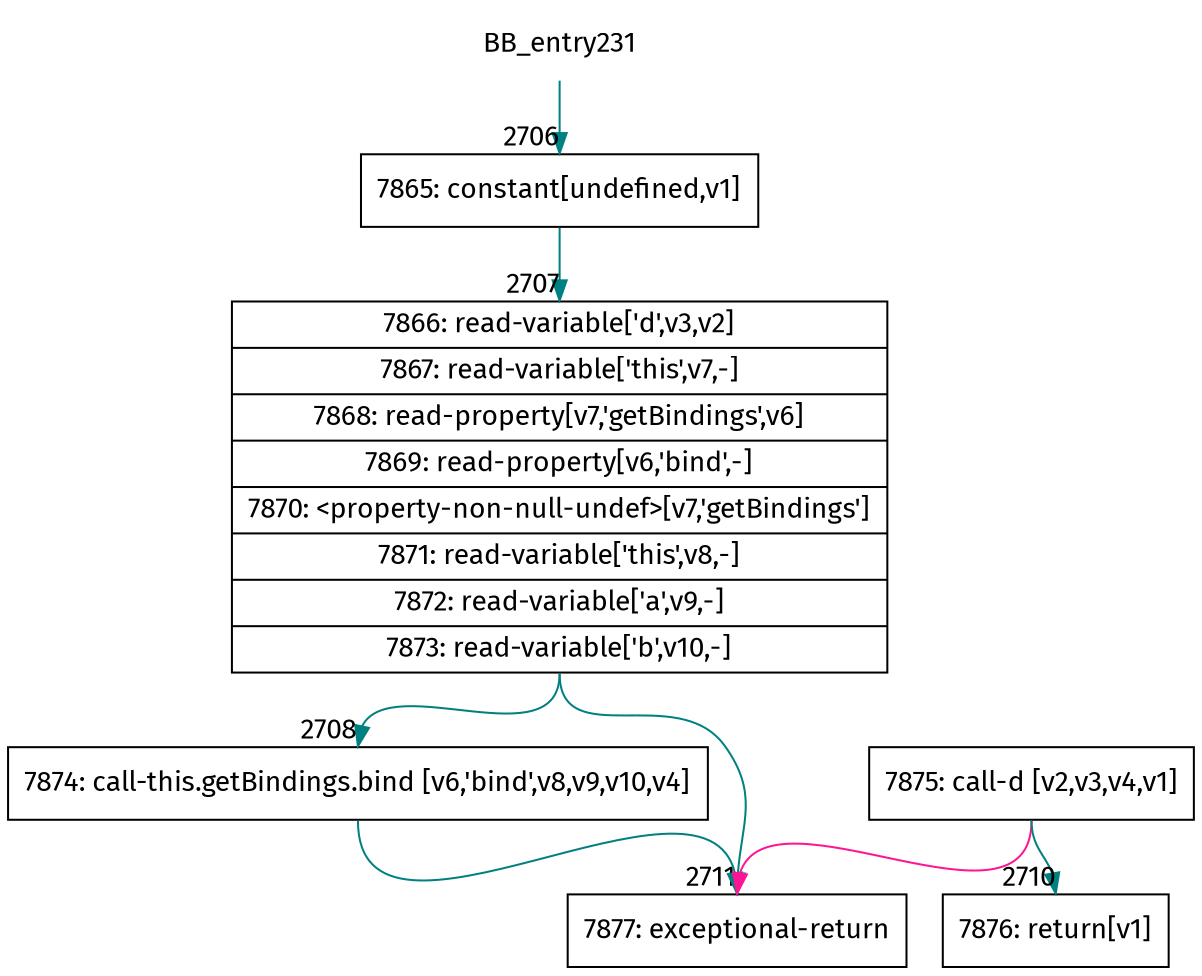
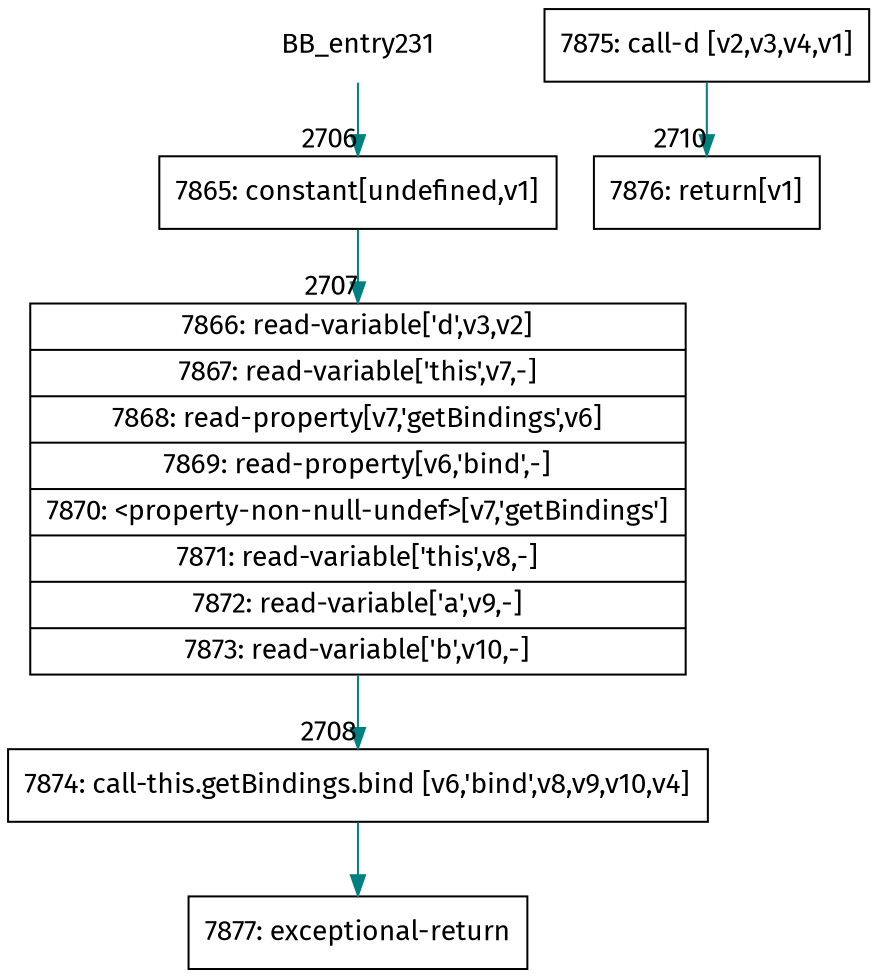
edge "7866: read-variable['d',v3,v2]" -> "7877: exceptional-return": removed
edge "7875: call-d [v2,v3,v4,v1]" -> "7877: exceptional-return": removed
